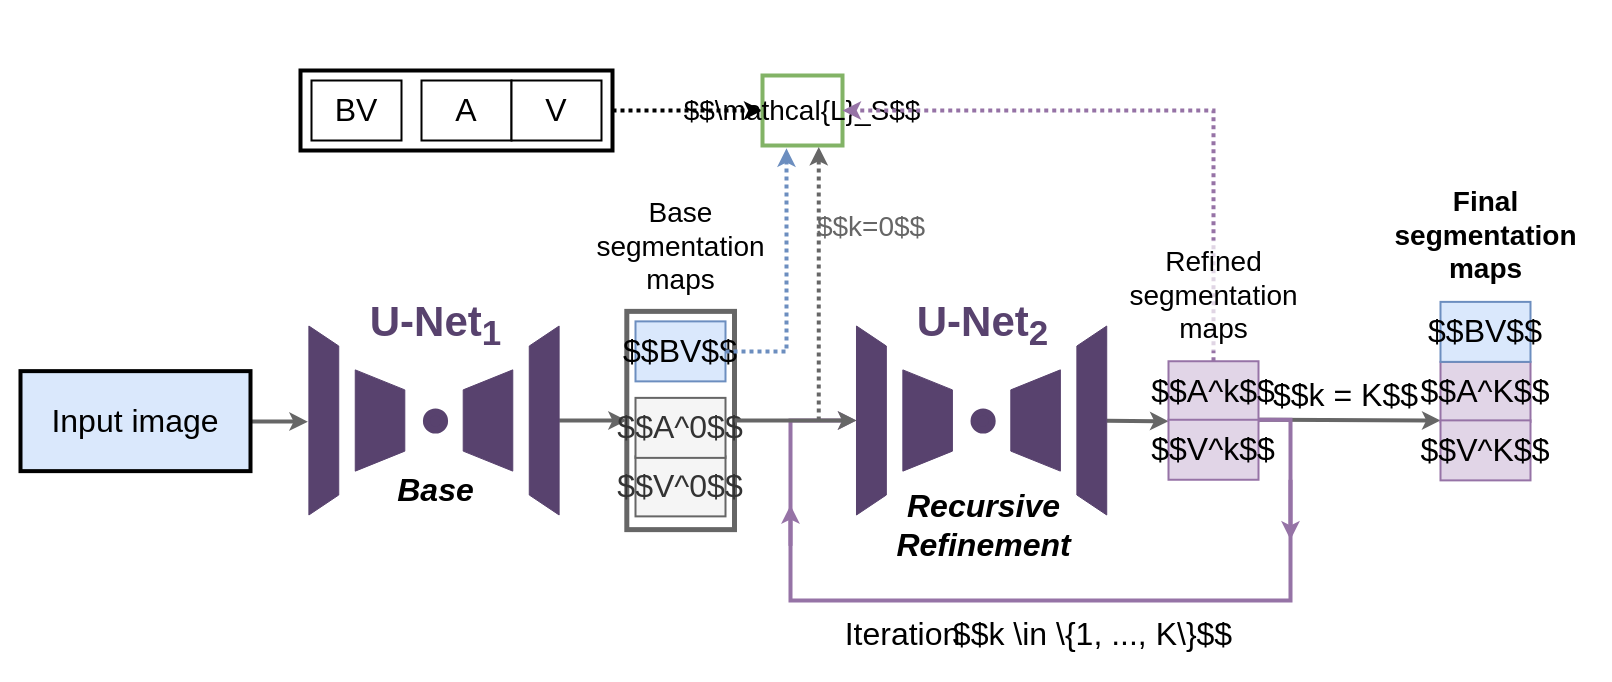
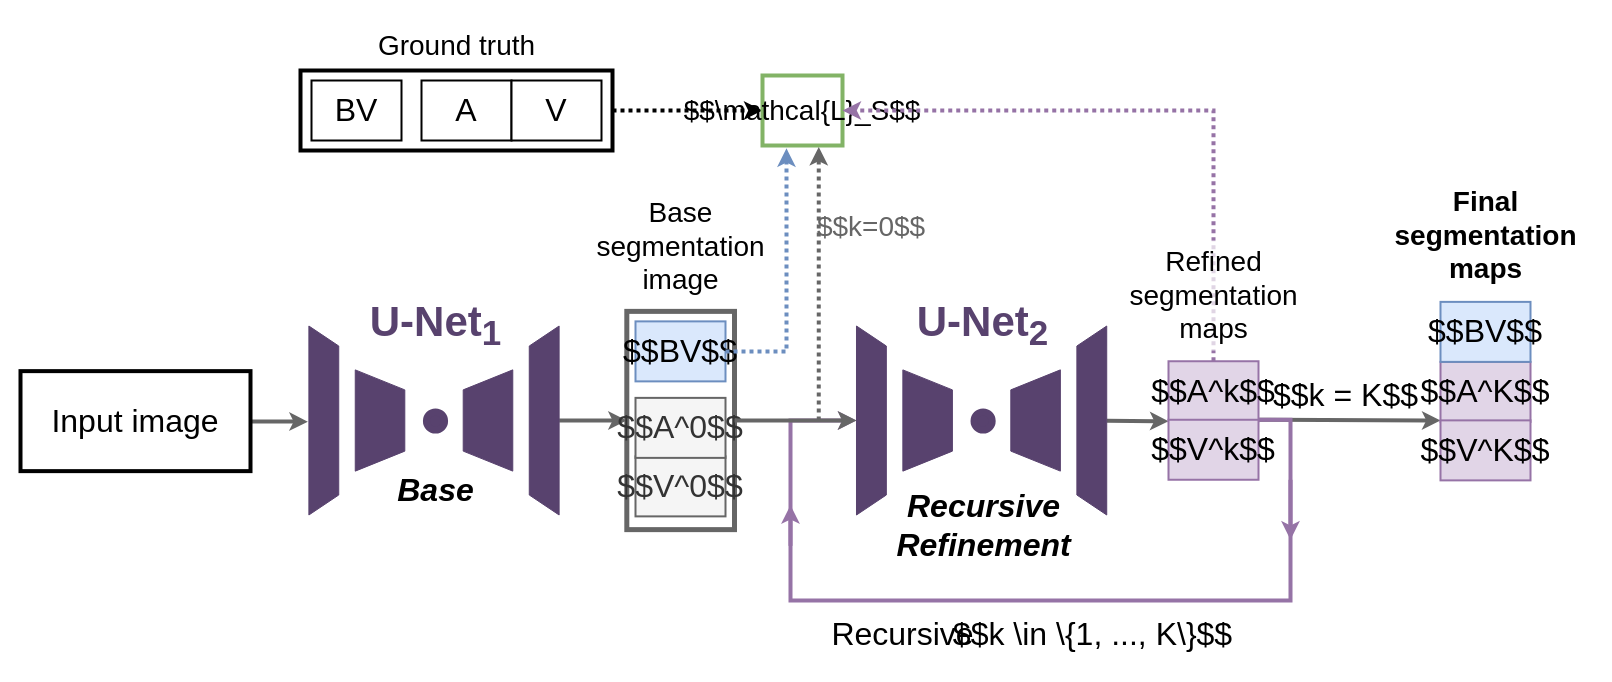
node "Ground truth": added
node "Base segmentation maps": label "Base segmentation maps" -> "Base segmentation image"
node "Input image": fillcolor #dae8fc -> #ffffff
node "Iteration": label "Iteration" -> "Recursive"
